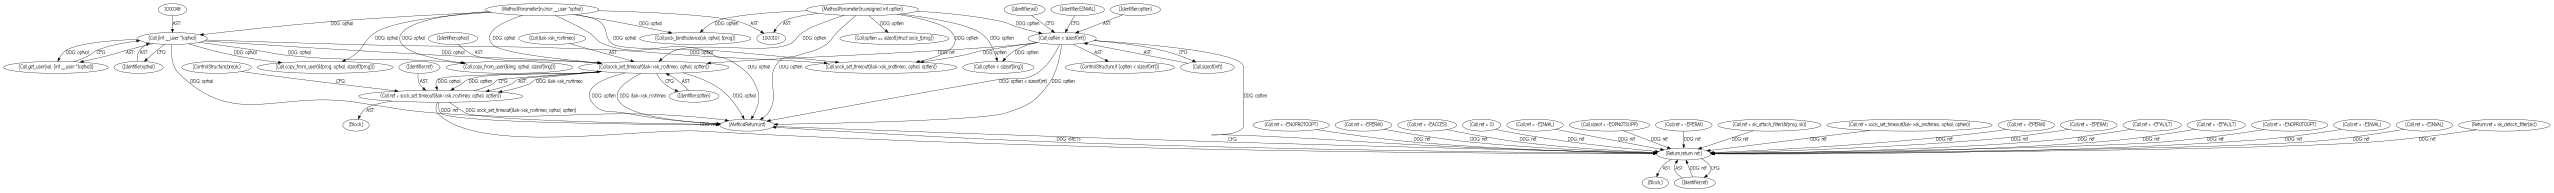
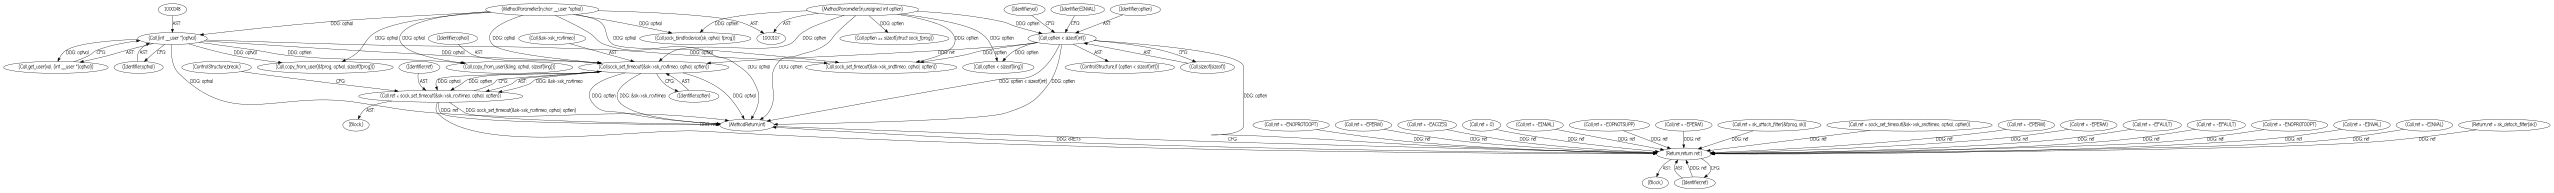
edge "(Call,(int __user *)optval)" -> "(Call,copy_from_user(&ling, optval, sizeof(ling)))": label "DDG: optval" -> "DDG: optlen"
node "(Call,sizeof(int))": label "(Call,sizeof(int))" -> "(Call,sizeof(sizeof))"
node "(Call,sizeof = -EOPNOTSUPP)": label "(Call,sizeof = -EOPNOTSUPP)" -> "(Call,ret = -EOPNOTSUPP)"
